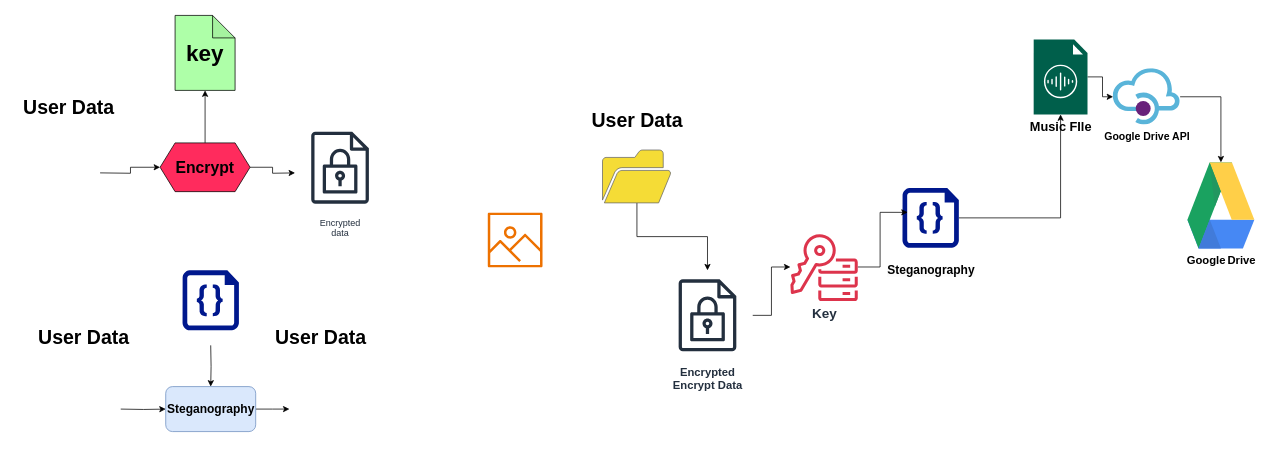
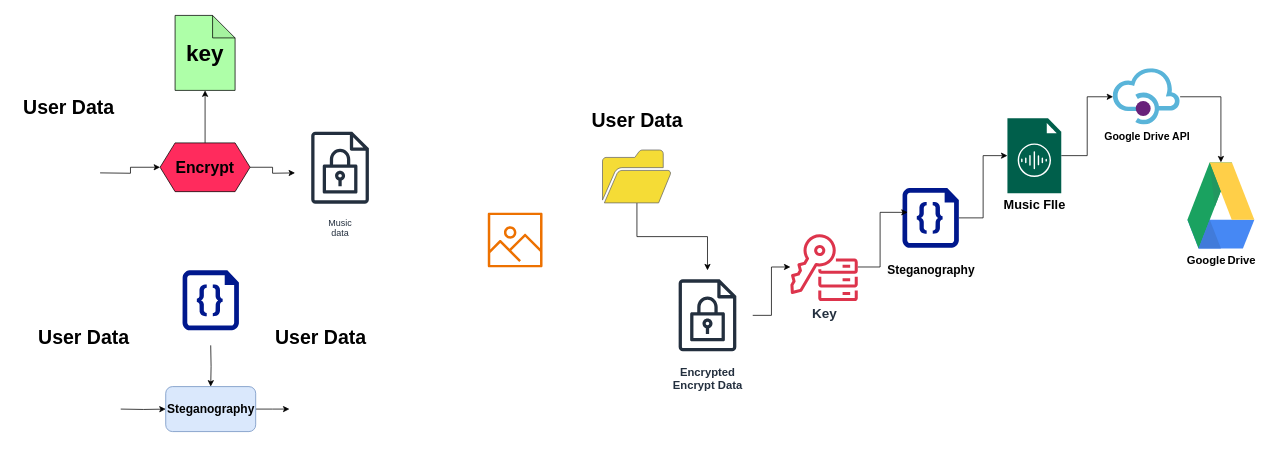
node "Music FIle": moved (1061, 77) -> (1035, 156)
node "Encrypted data": label "Encrypted data" -> "Music data"
